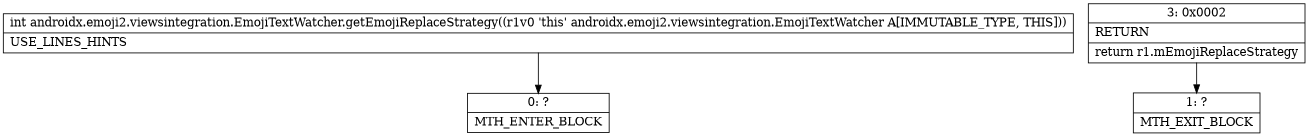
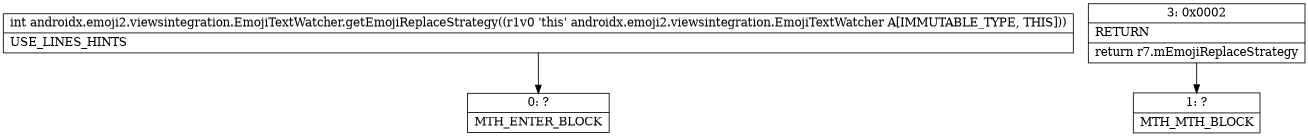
node "3: 0x0002": text "return r1.mEmojiReplaceStrategy" -> "return r7.mEmojiReplaceStrategy"
node "1: ?": text "MTH_EXIT_BLOCK" -> "MTH_MTH_BLOCK"
